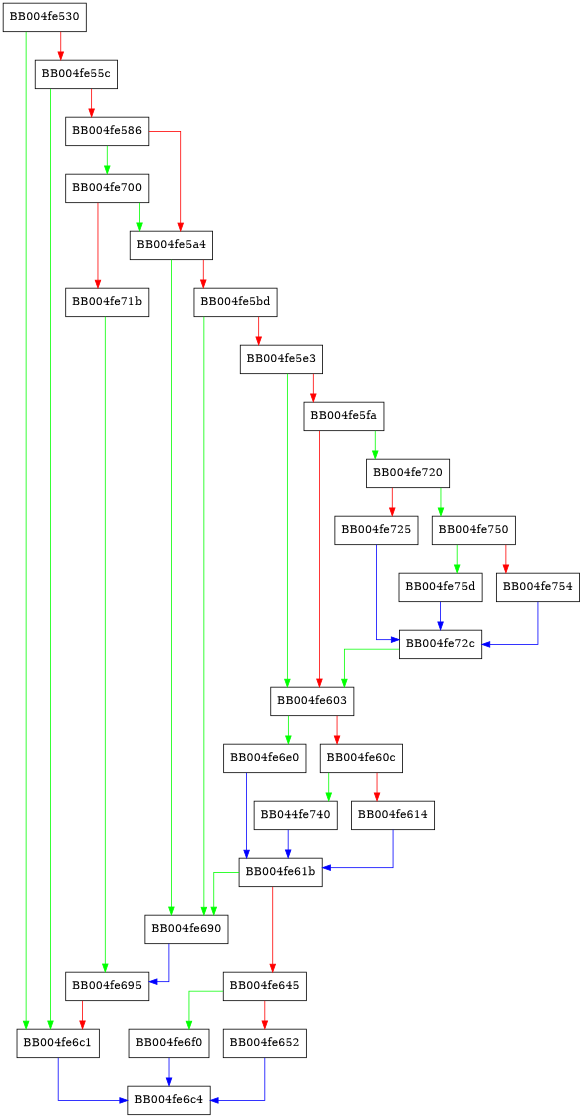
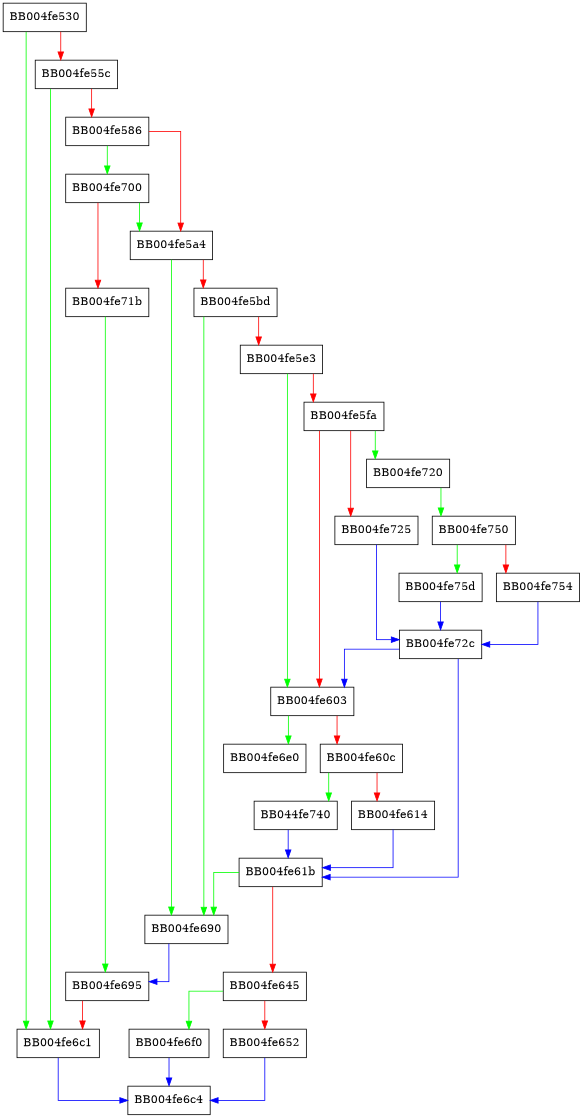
edge "BB004fe720" -> "BB004fe725": now "BB004fe5fa" -> "BB004fe725"
edge "BB004fe72c" -> "BB004fe603": color green -> blue
edge "BB004fe6e0" -> "BB004fe61b": now "BB004fe72c" -> "BB004fe61b"
